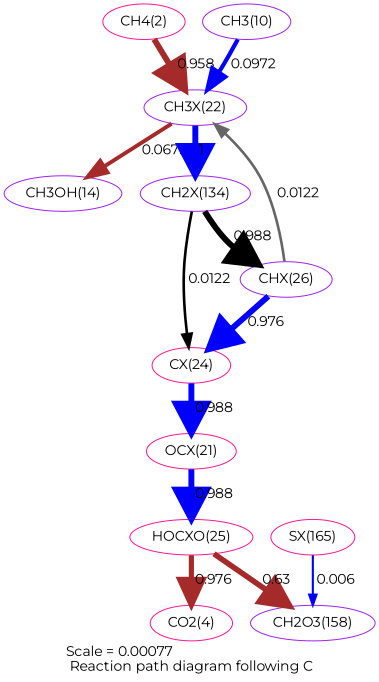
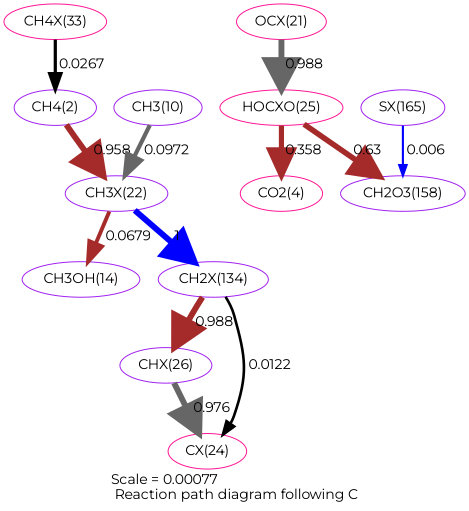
node "CH4X(33)": added
node "CH4(2)": color deeppink -> purple
edge "CH3(10)" -> "CH3X(22)": color blue -> gray40
edge "CHX(26)" -> "CH3X(22)": removed, label "0.0122"
edge "CH2X(134)" -> "CHX(26)": color black -> brown
edge "CHX(26)" -> "CX(24)": color blue -> gray40
edge "CX(24)" -> "OCX(21)": removed, label "0.988"
edge "OCX(21)" -> "HOCXO(25)": color blue -> gray40
node "SX(165)": color deeppink -> purple
edge "HOCXO(25)" -> "CO2(4)": label " 0.976" -> " 0.358"
